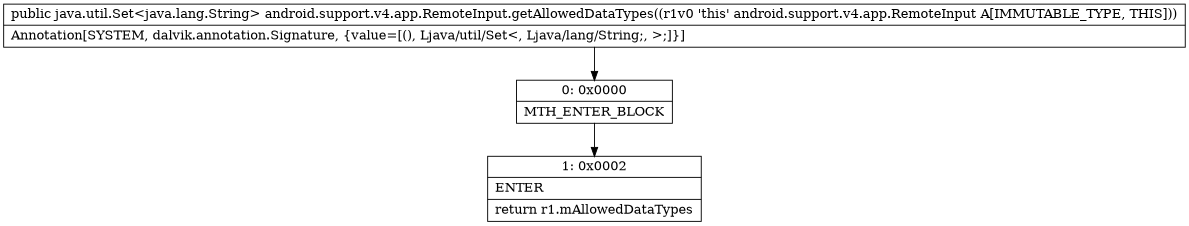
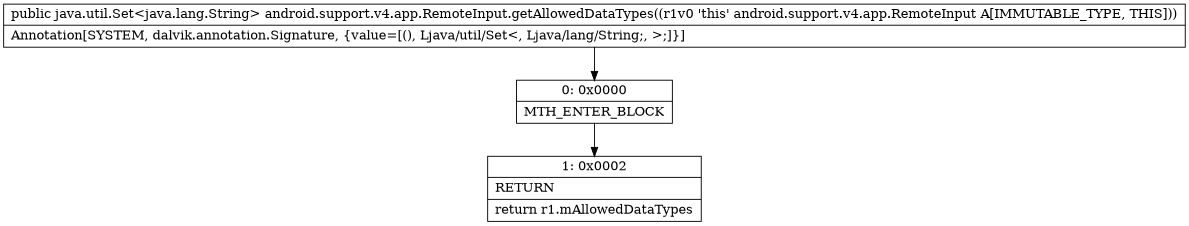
node "1: 0x0002": text "ENTER" -> "RETURN"
